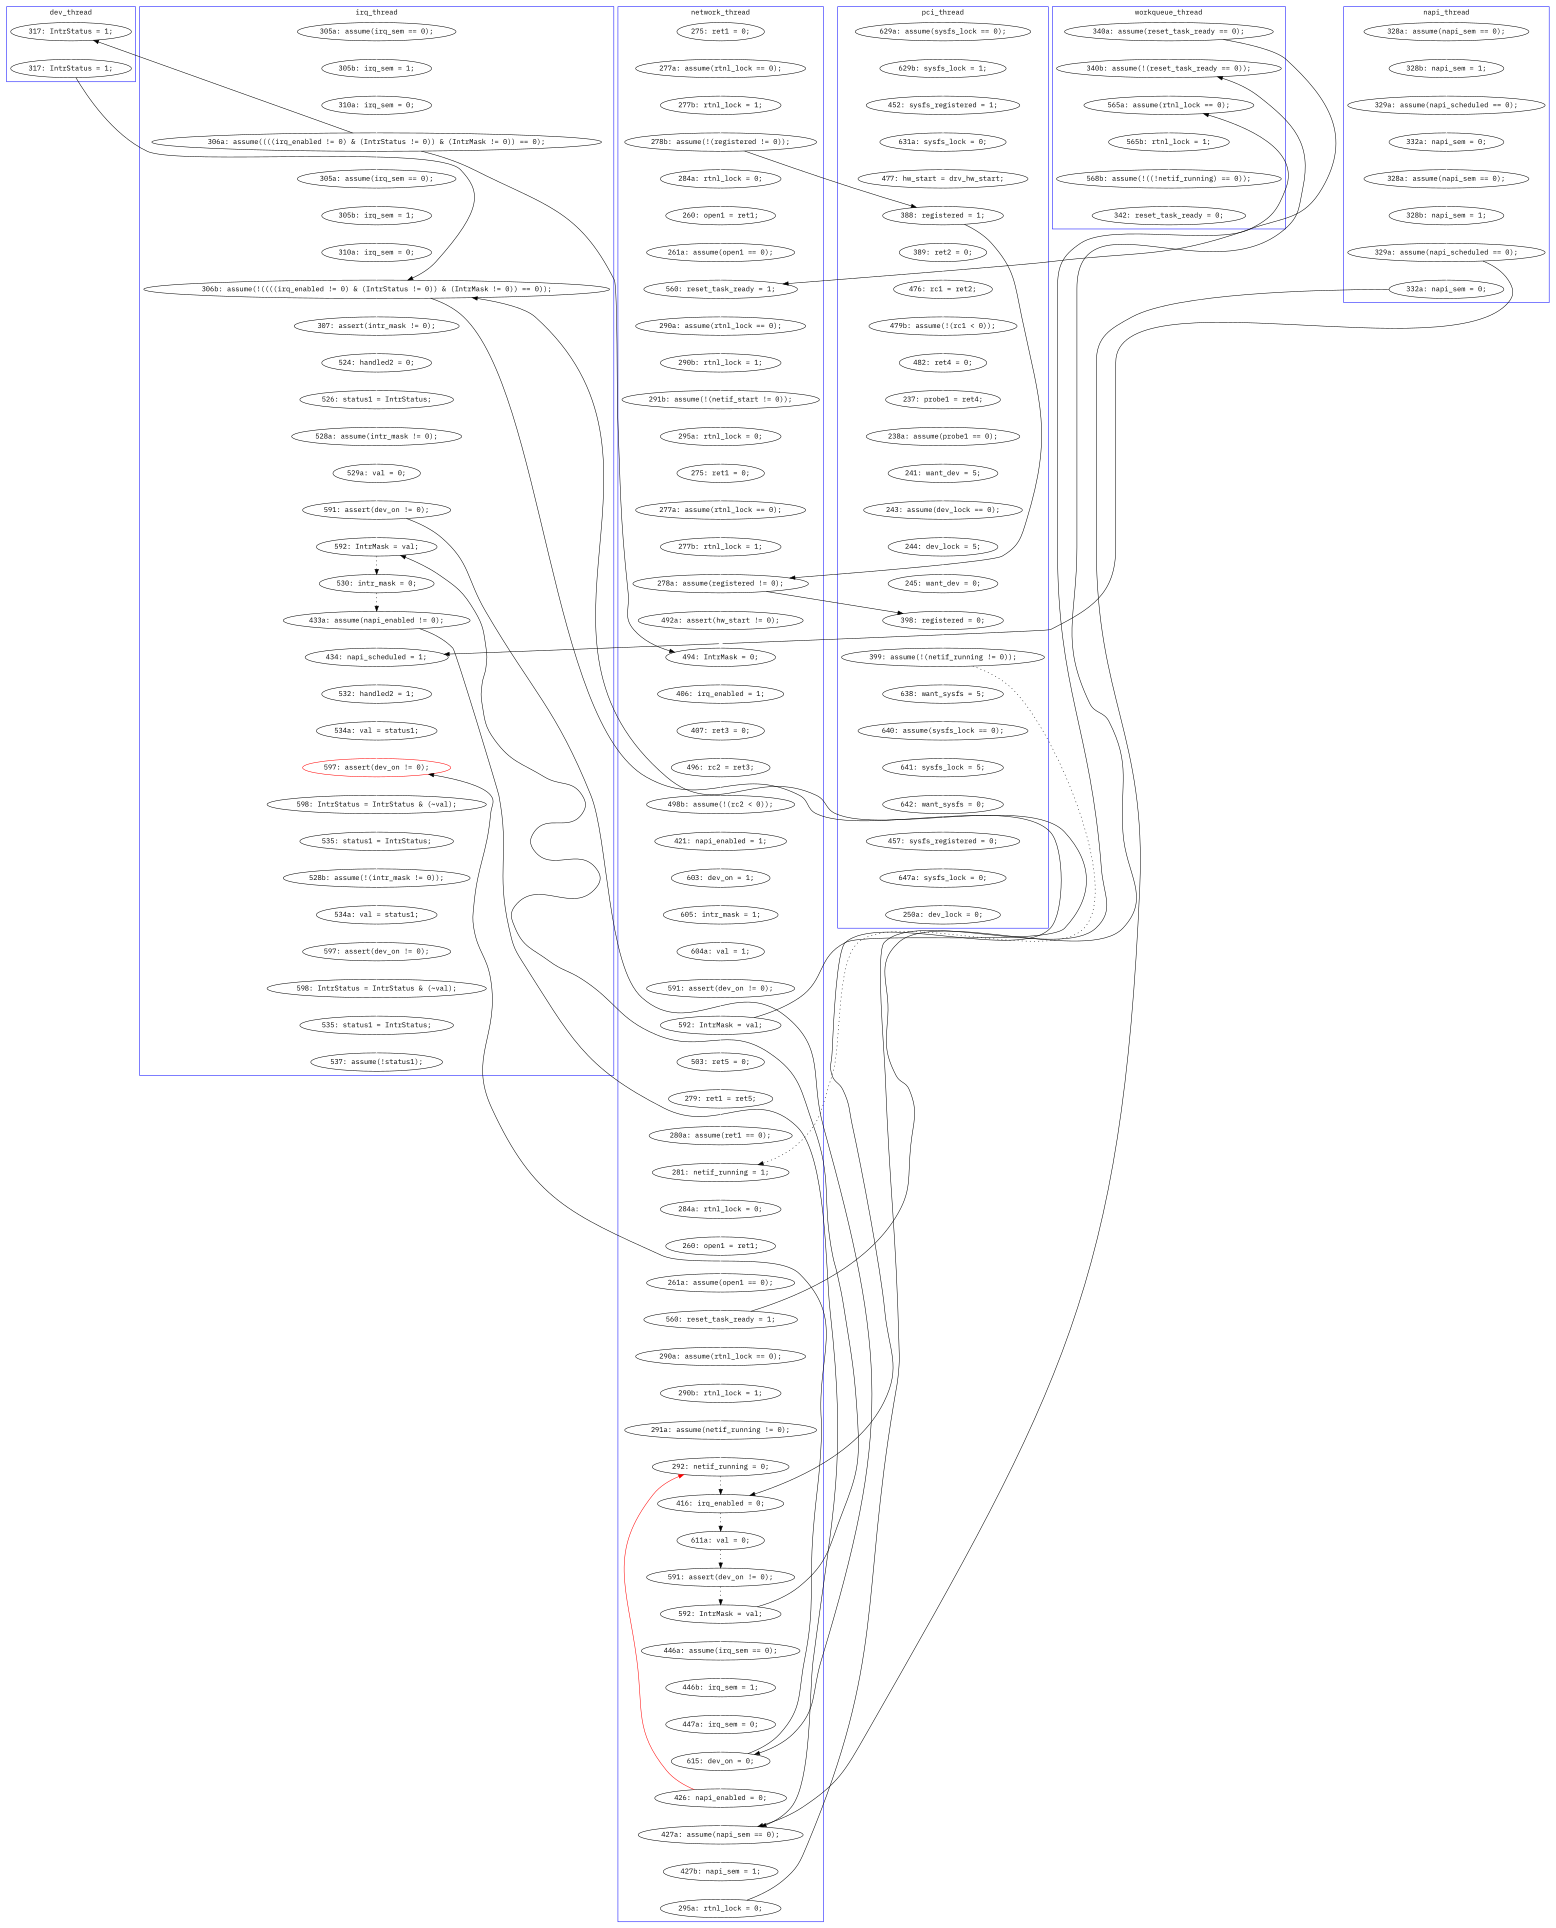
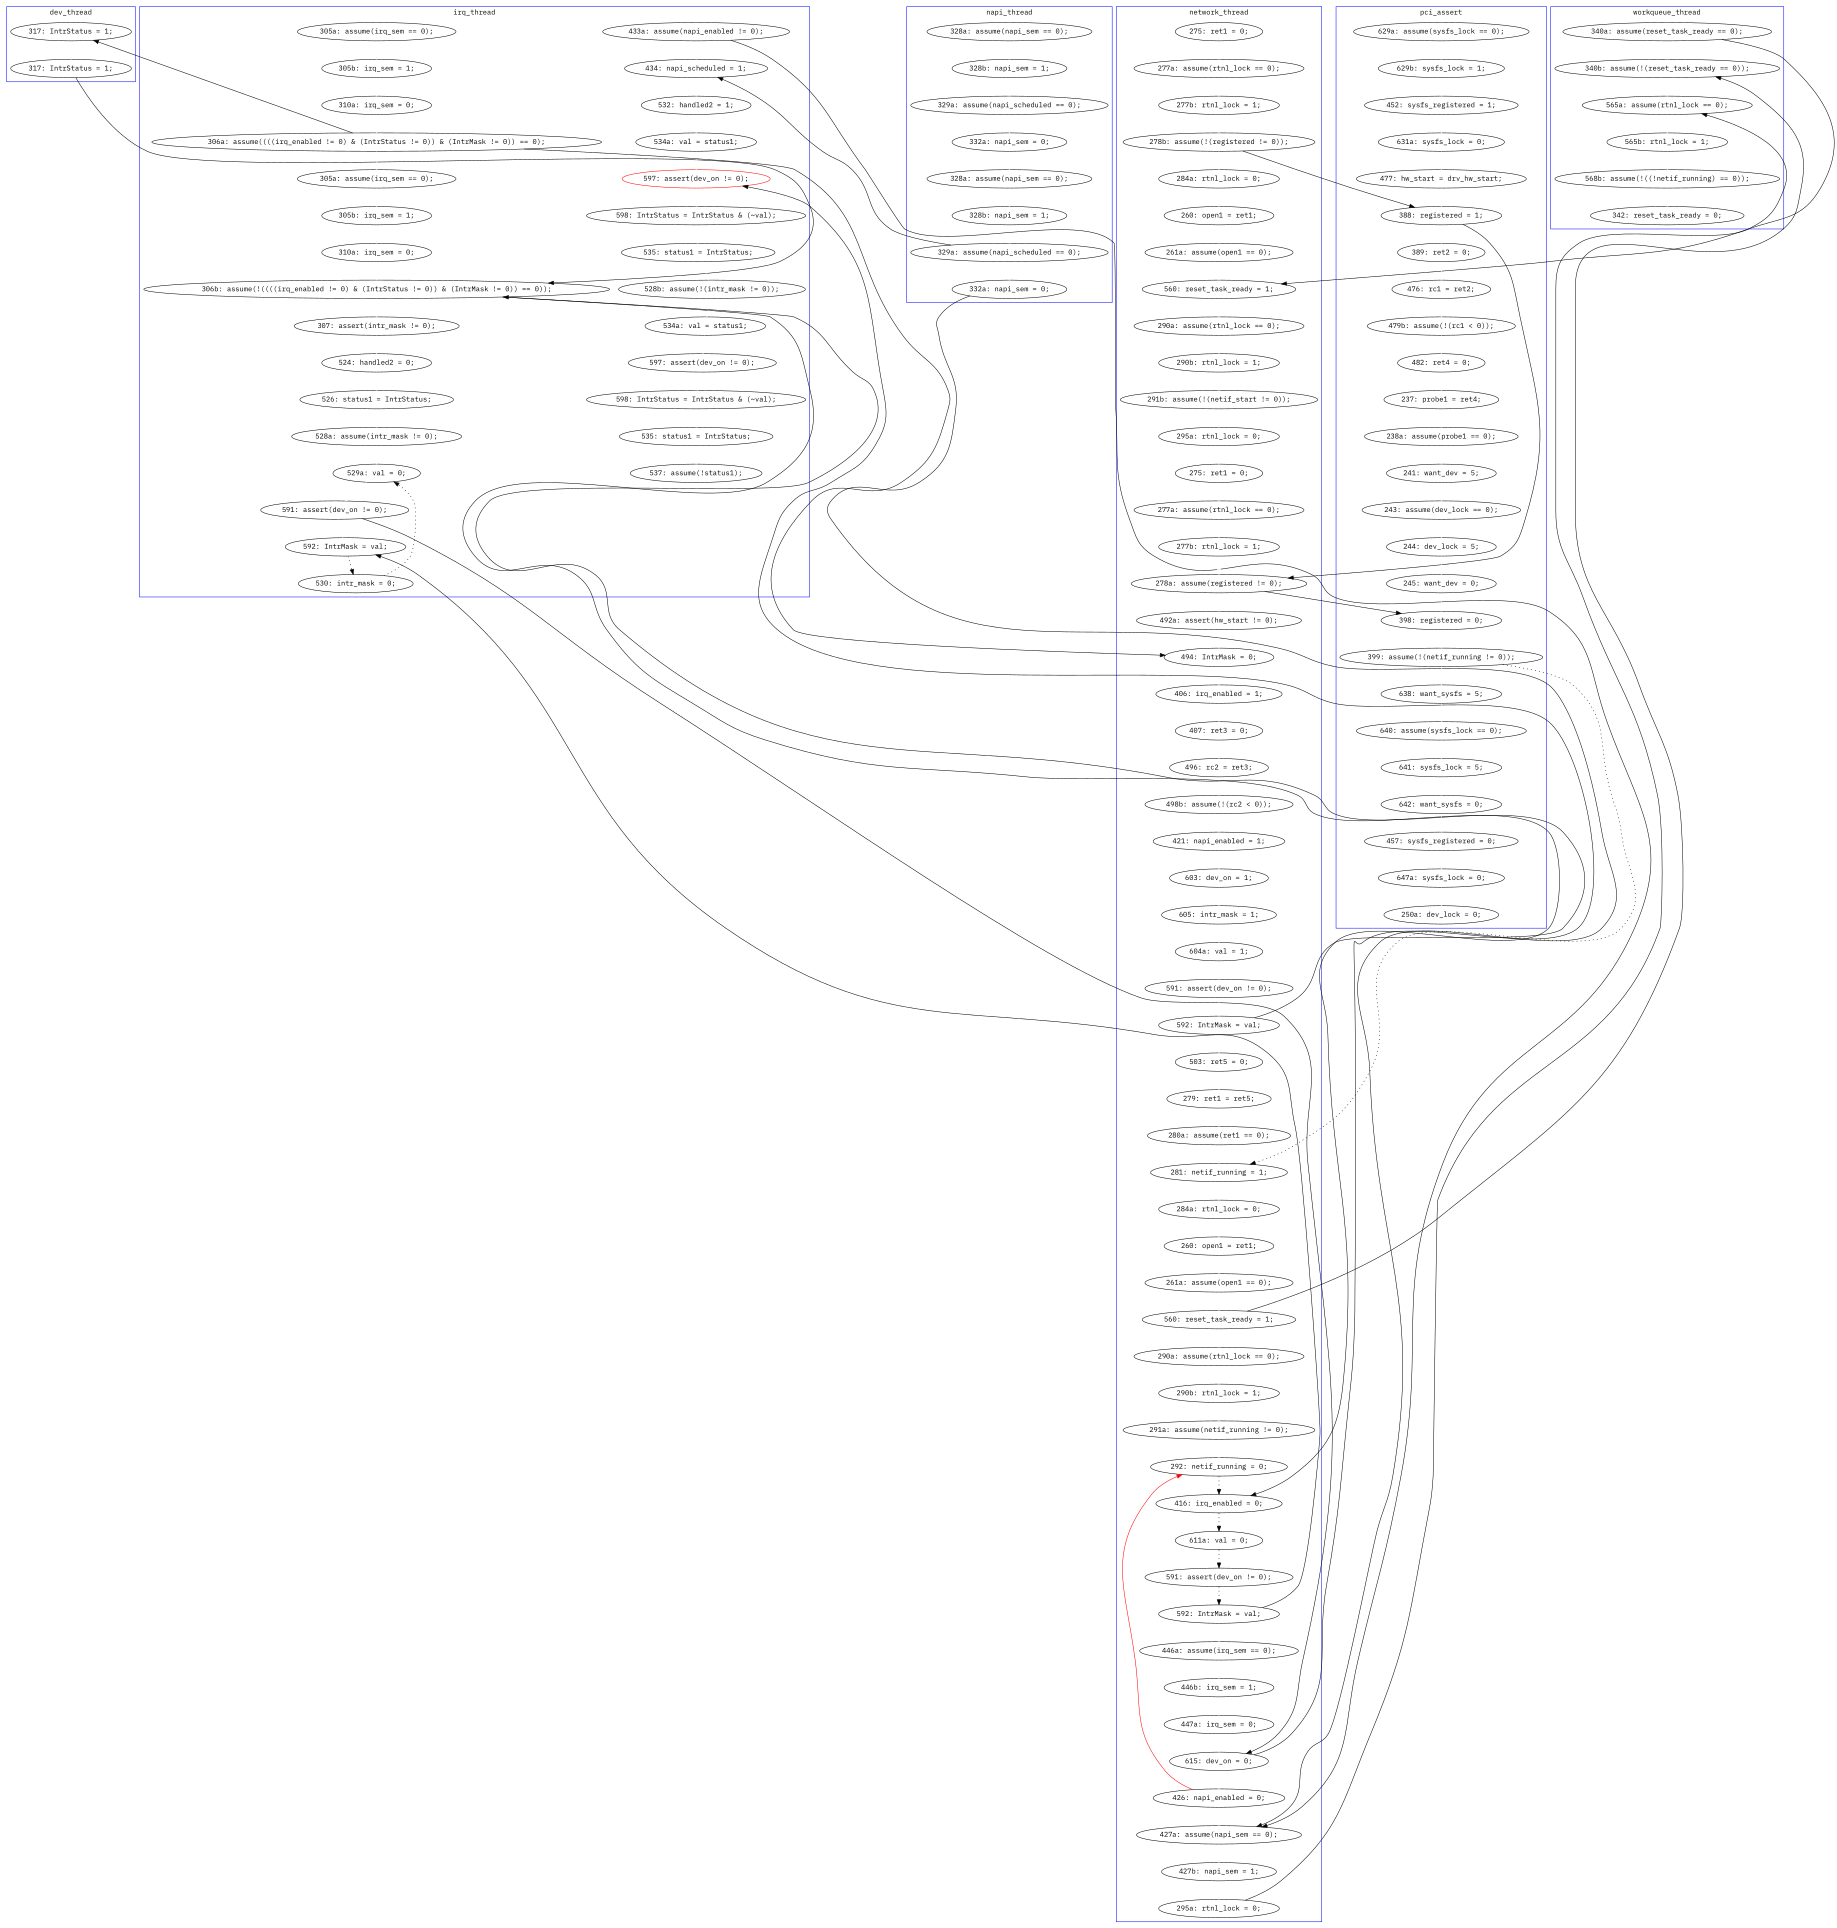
cluster "pci_thread": label "pci_thread" -> "pci_assert"
edge "530: intr_mask = 0;" -> "433a: assume(napi_enabled != 0);": now "530: intr_mask = 0;" -> "529a: val = 0;"
